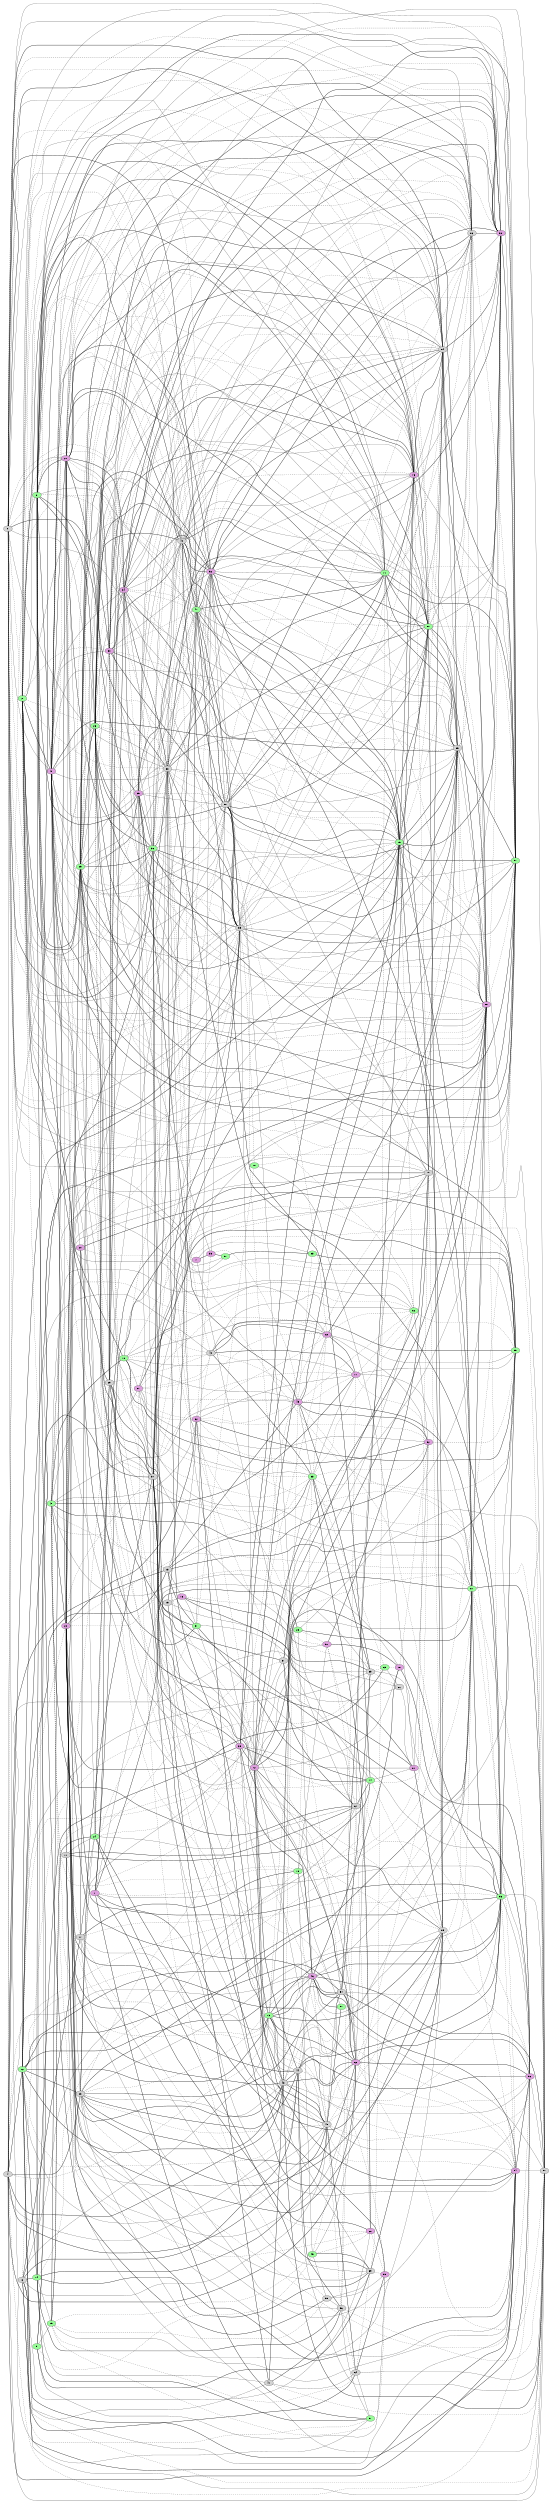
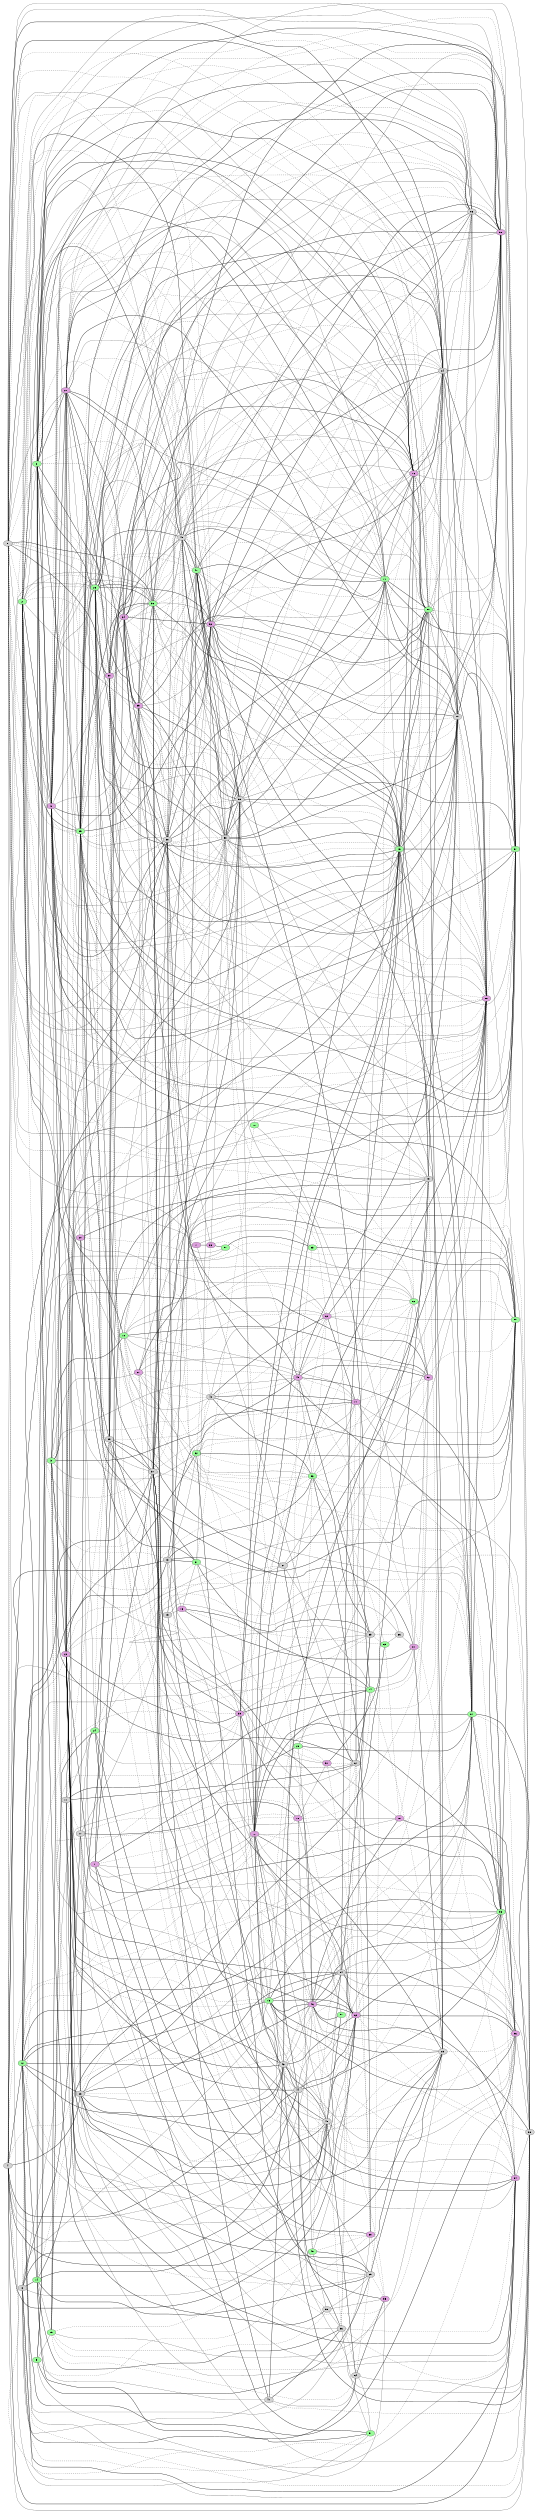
node "32": fillcolor plum -> palegreen
edge "51" -> "78": style bold -> solid
node "18": fillcolor palegreen -> plum
edge "1" -> "48": now "22" -> "48"
edge "94" -> "96": removed
